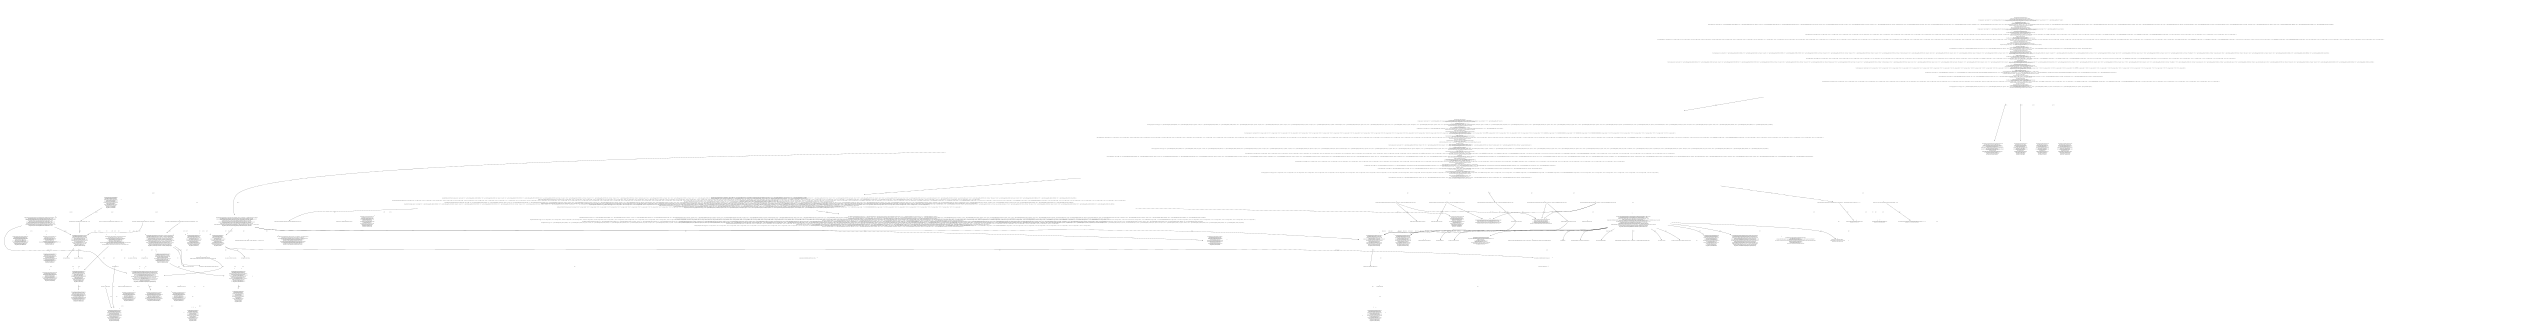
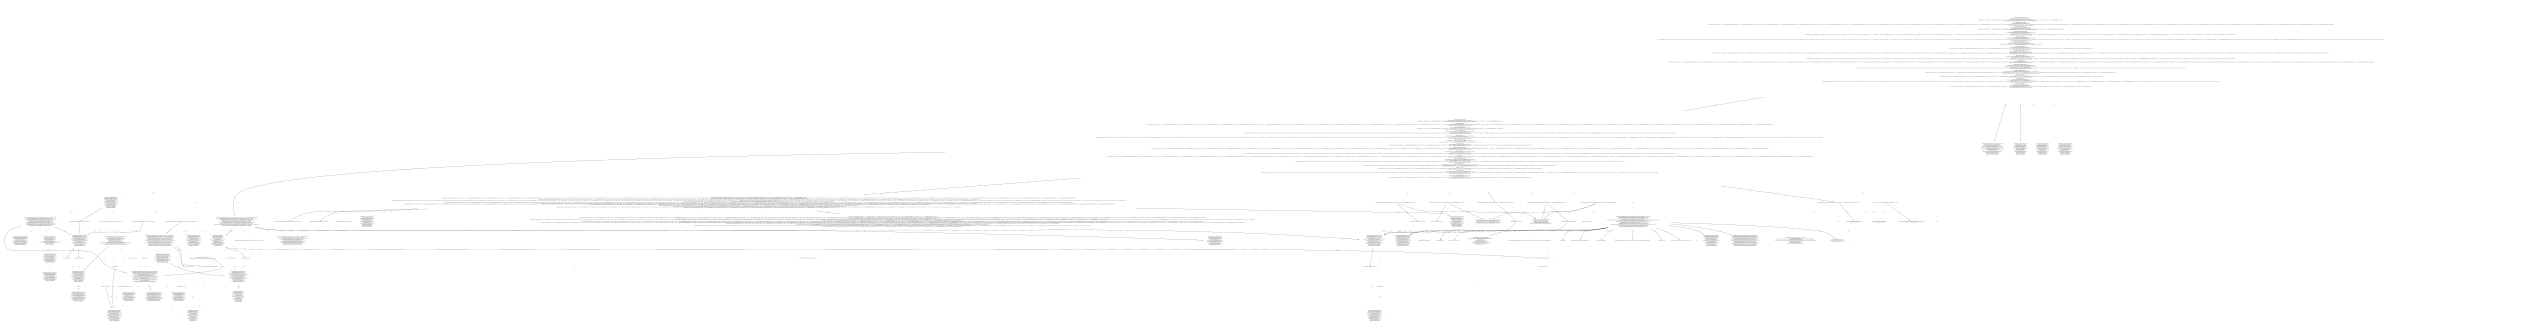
node "testIgnoreOverriddenMethods#?#4:DefaultConfiguration": added
